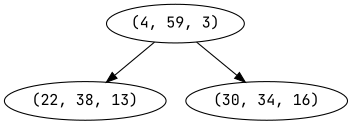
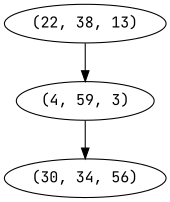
edge "(4, 59, 3)" -> "(22, 38, 13)": reversed
node "(30, 34, 16)": label "(30, 34, 16)" -> "(30, 34, 56)"
